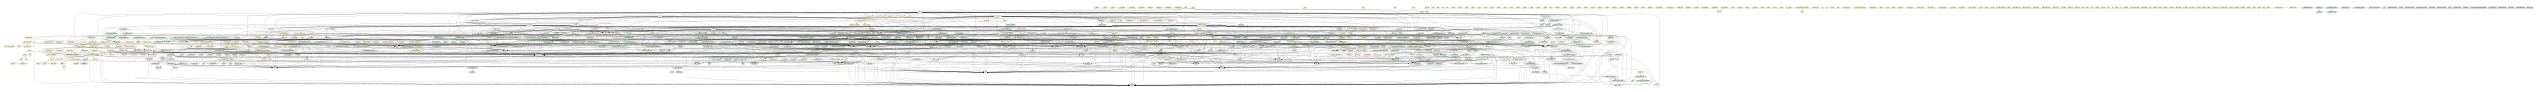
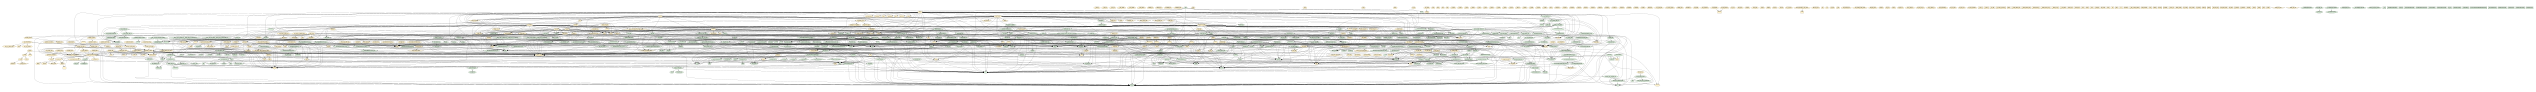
node "iopoll_output_ok": added
